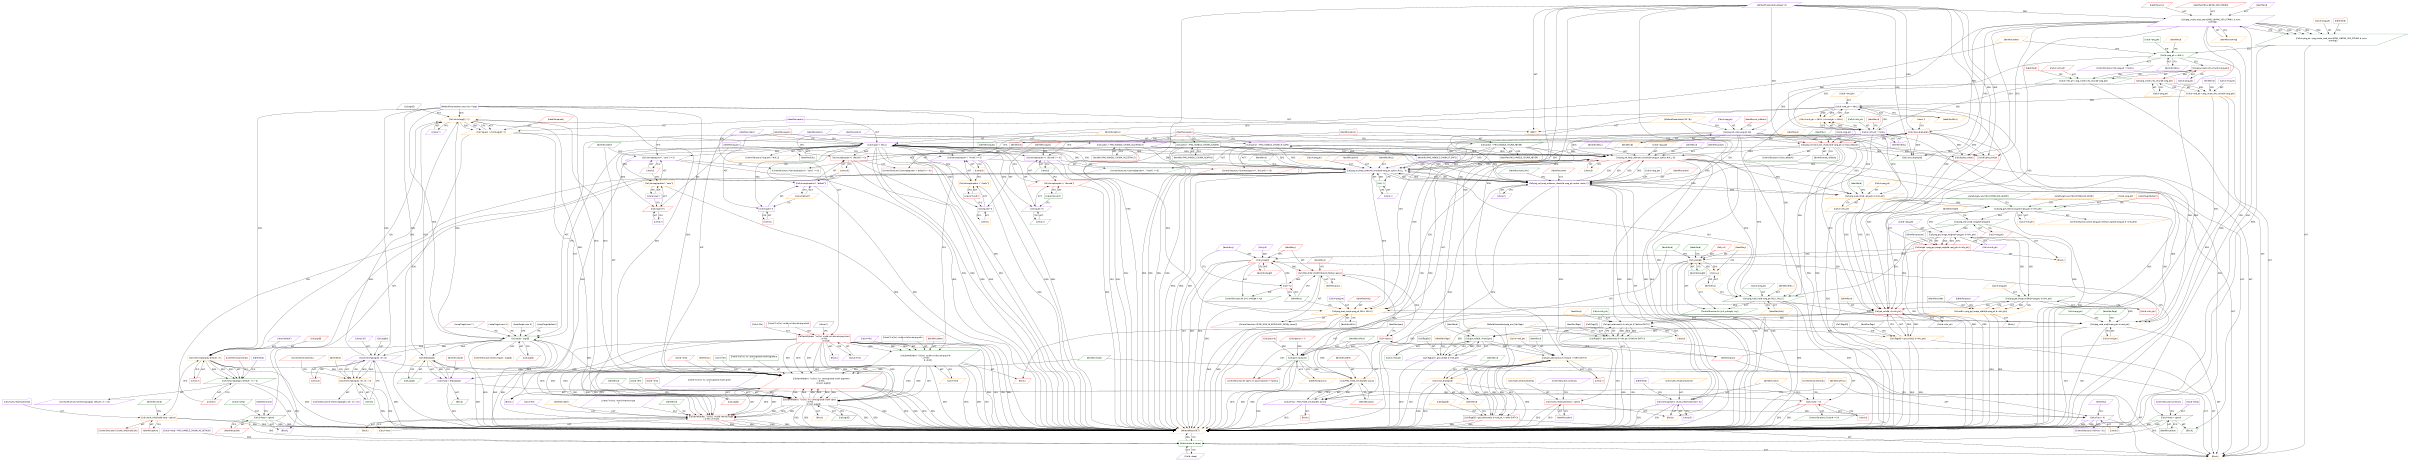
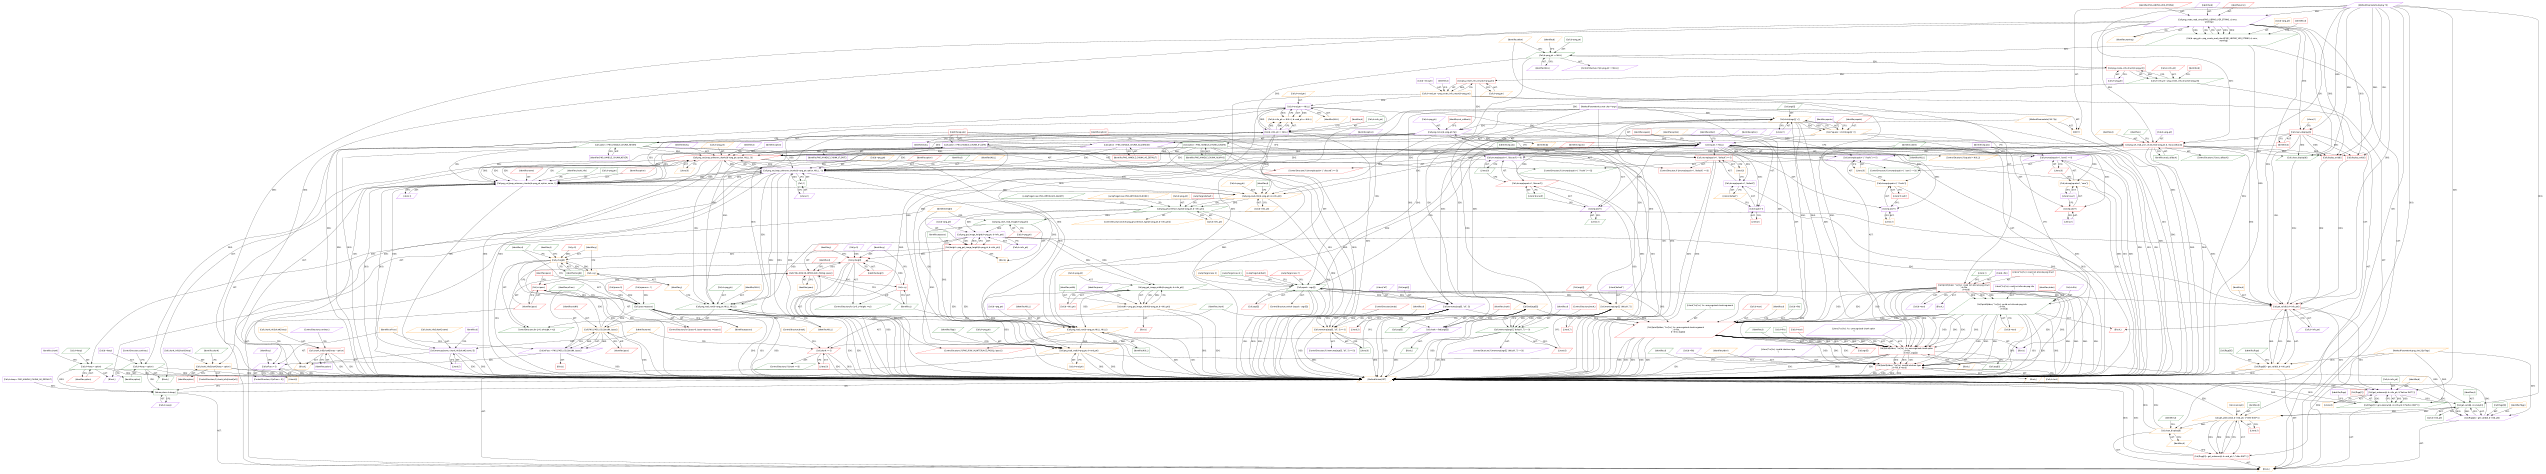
node "(Identifier,PNG_HANDLE_CHUNK_NEVER)": color darkorange -> purple
node "(Call,flags[3])": removed
edge "(Call,get_unknown(d, d->info_ptr, 0/*before IDAT*/))" -> "(MethodReturn,RET)": reversed
